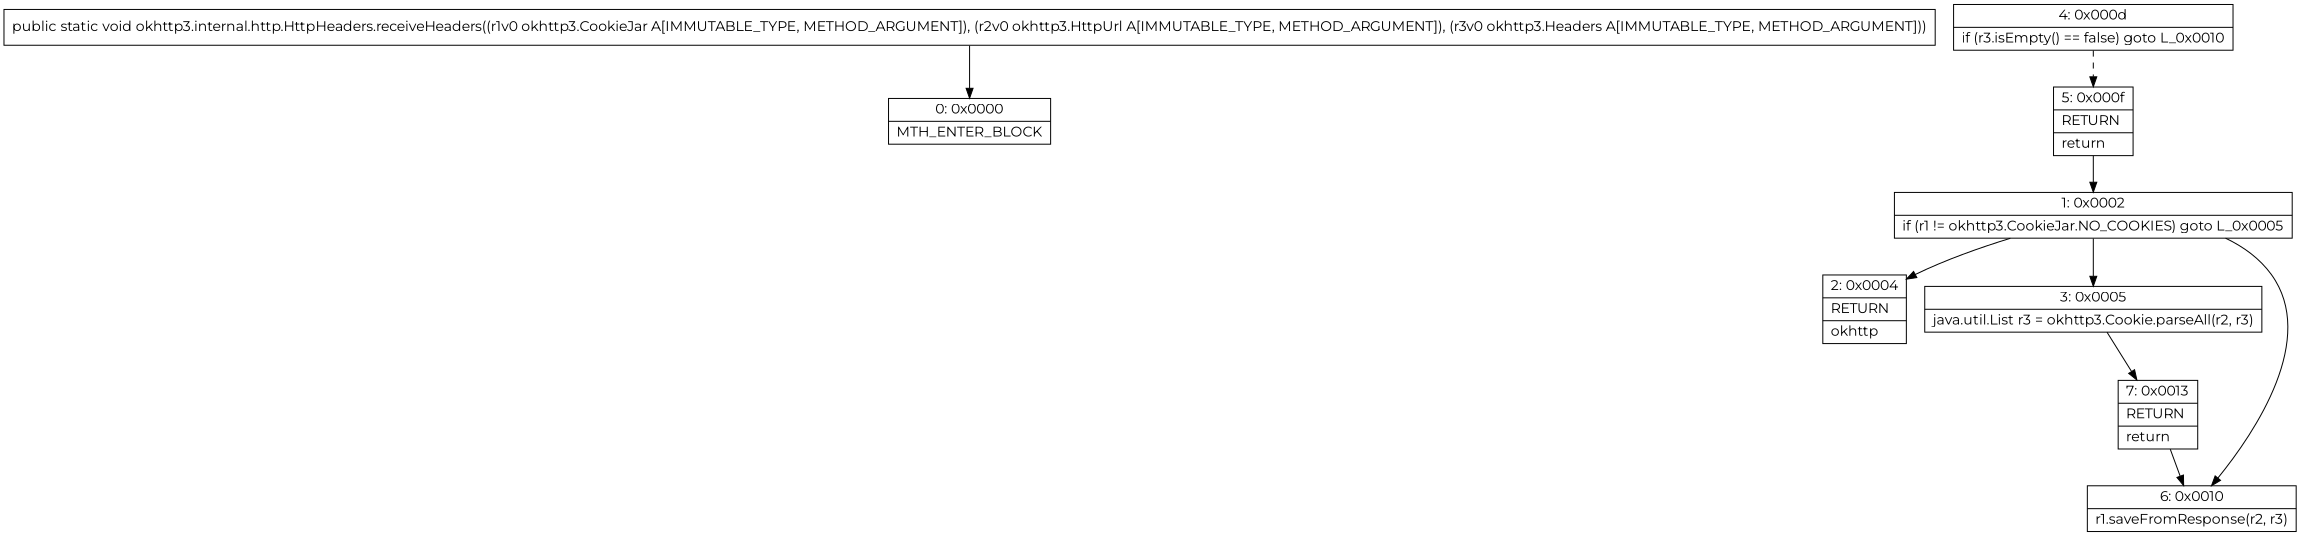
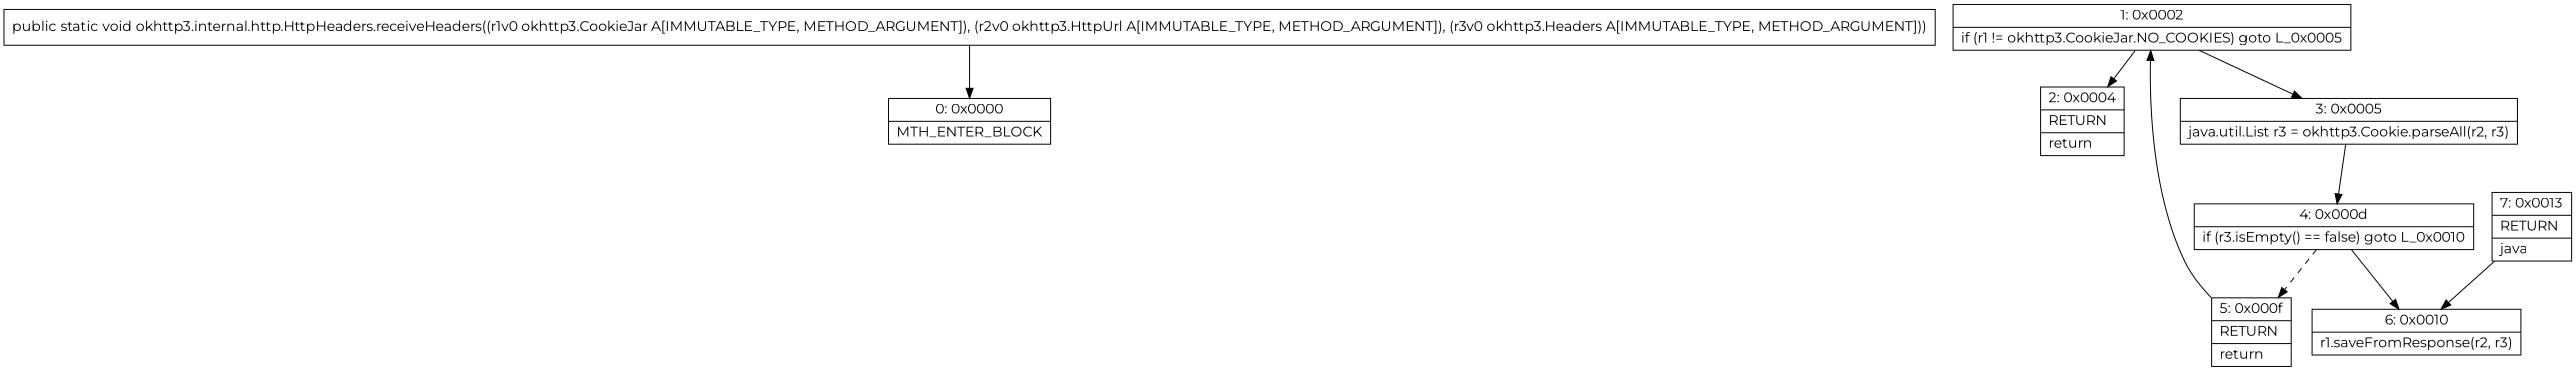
node "2: 0x0004": text "okhttp" -> "return"
edge "3: 0x0005" -> "7: 0x0013": now "3: 0x0005" -> "4: 0x000d"
edge "1: 0x0002" -> "6: 0x0010": now "4: 0x000d" -> "6: 0x0010"
node "7: 0x0013": text "return" -> "java"
